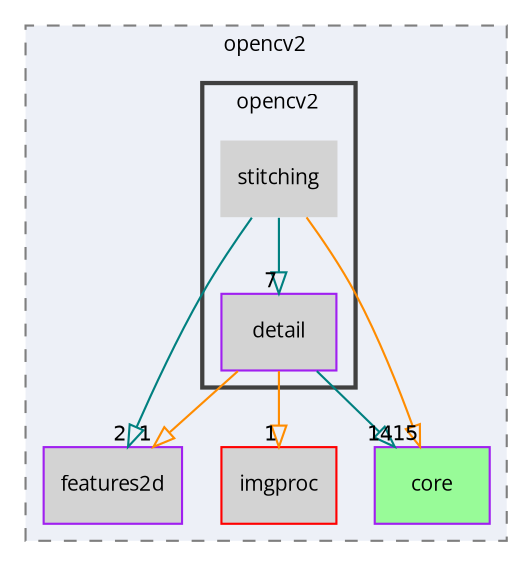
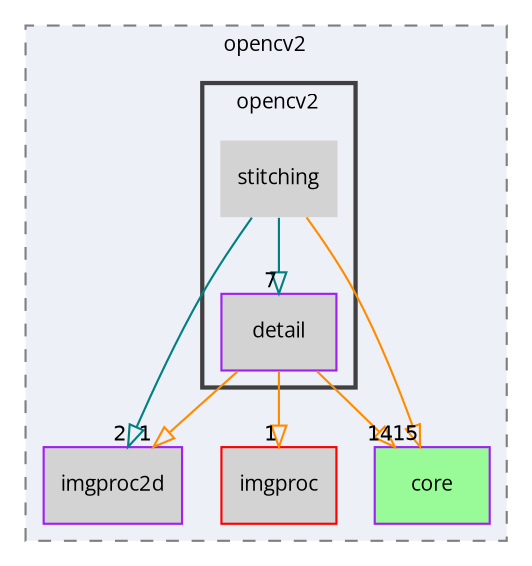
edge "detail" -> "core": color teal -> darkorange
node "features2d": label "features2d" -> "imgproc2d"
